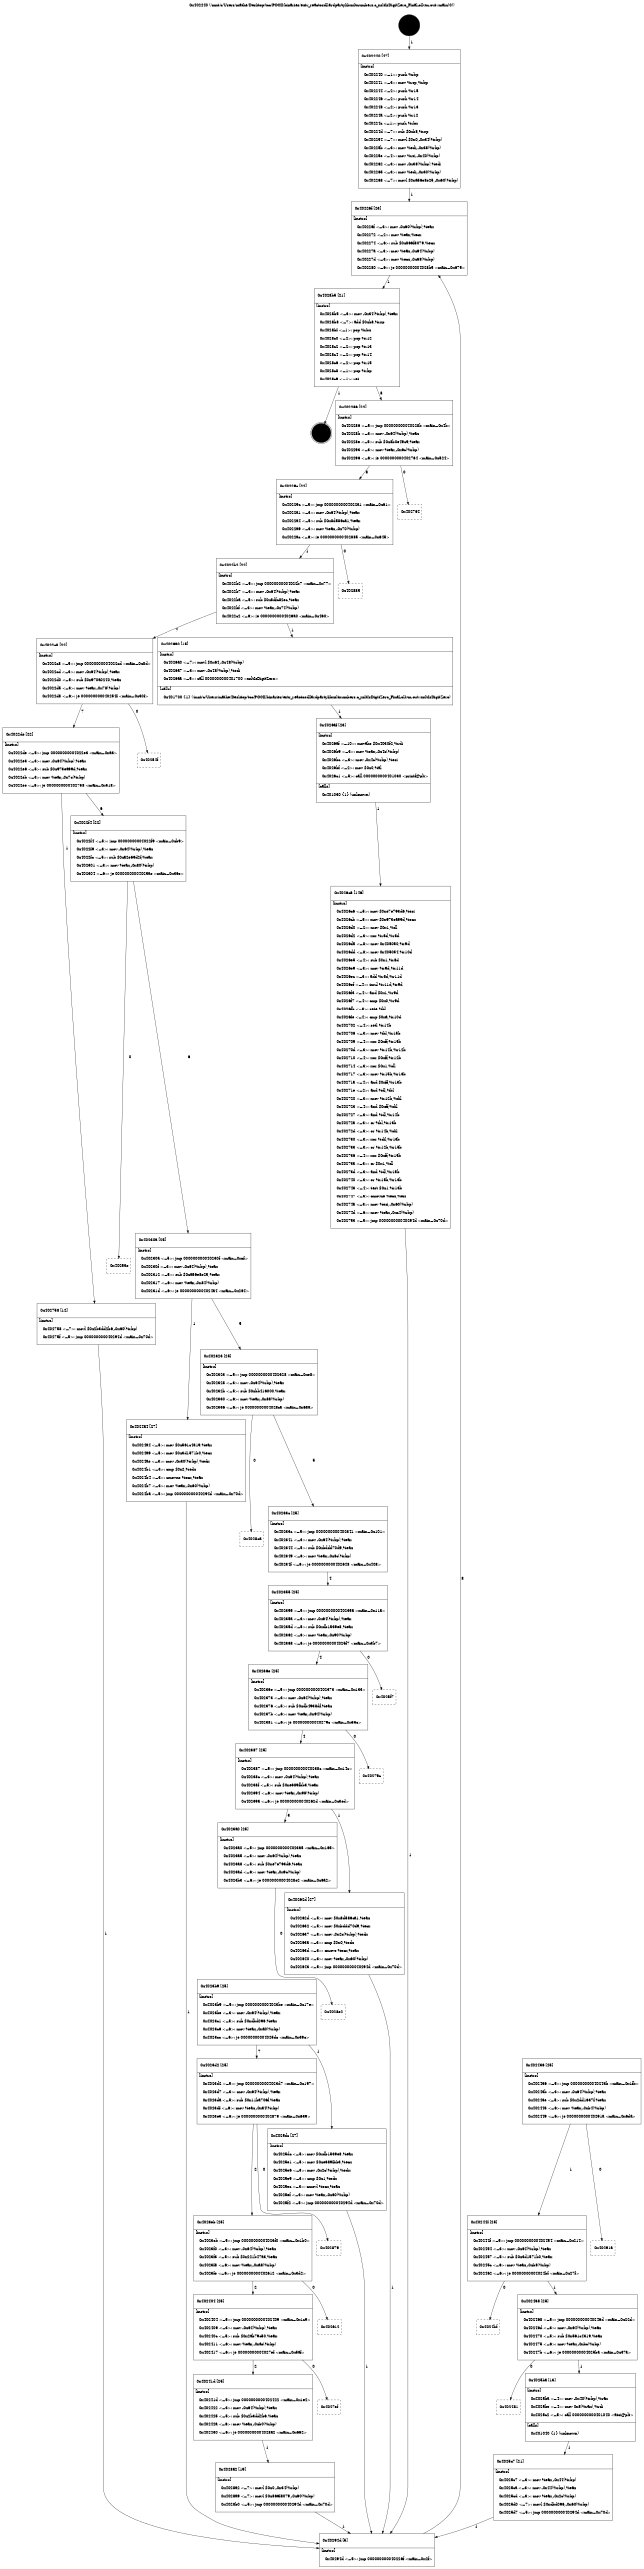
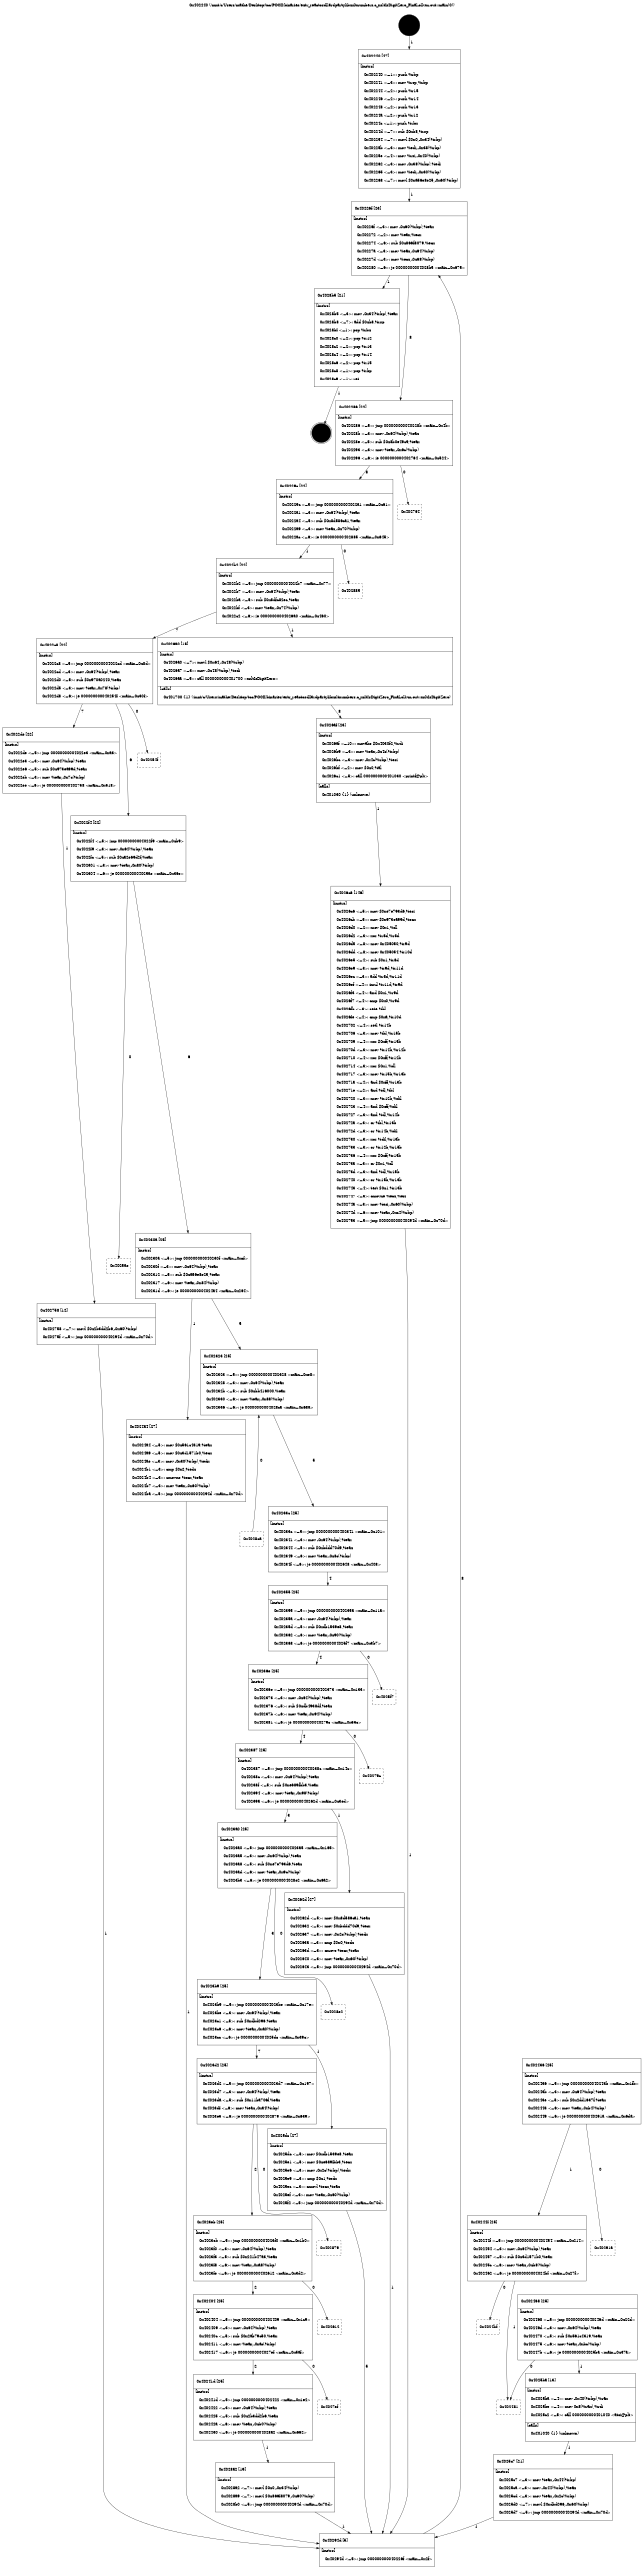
edge "0x4028b5 [21]" -> "0x402286 [22]": now "0x40226f [23]" -> "0x402286 [22]"
edge "0x4026a0 [15]" -> "0x4026af [23]": label " 1" -> " 8"
edge "0x4022de [22]" -> "0x4022f4 [22]": now "0x4022c8 [22]" -> "0x4022f4 [22]"
edge "0x402323 [25]" -> "0x4028ca": reversed
edge "0x4023a0 [25]" -> "0x4023b9 [25]": added, label "3"
edge "0x40244f [25]" -> "0x402468 [25]": now "0x40244f [25]" -> "0x402481"
edge "0x4025dc [27]" -> "0x40294d [5]": label " 1" -> " 5"
